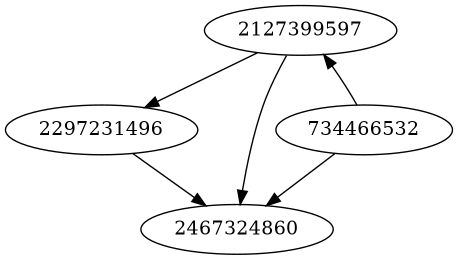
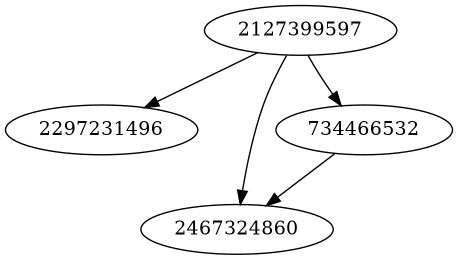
edge "734466532" -> "2127399597": reversed
edge "2297231496" -> "2467324860": removed
